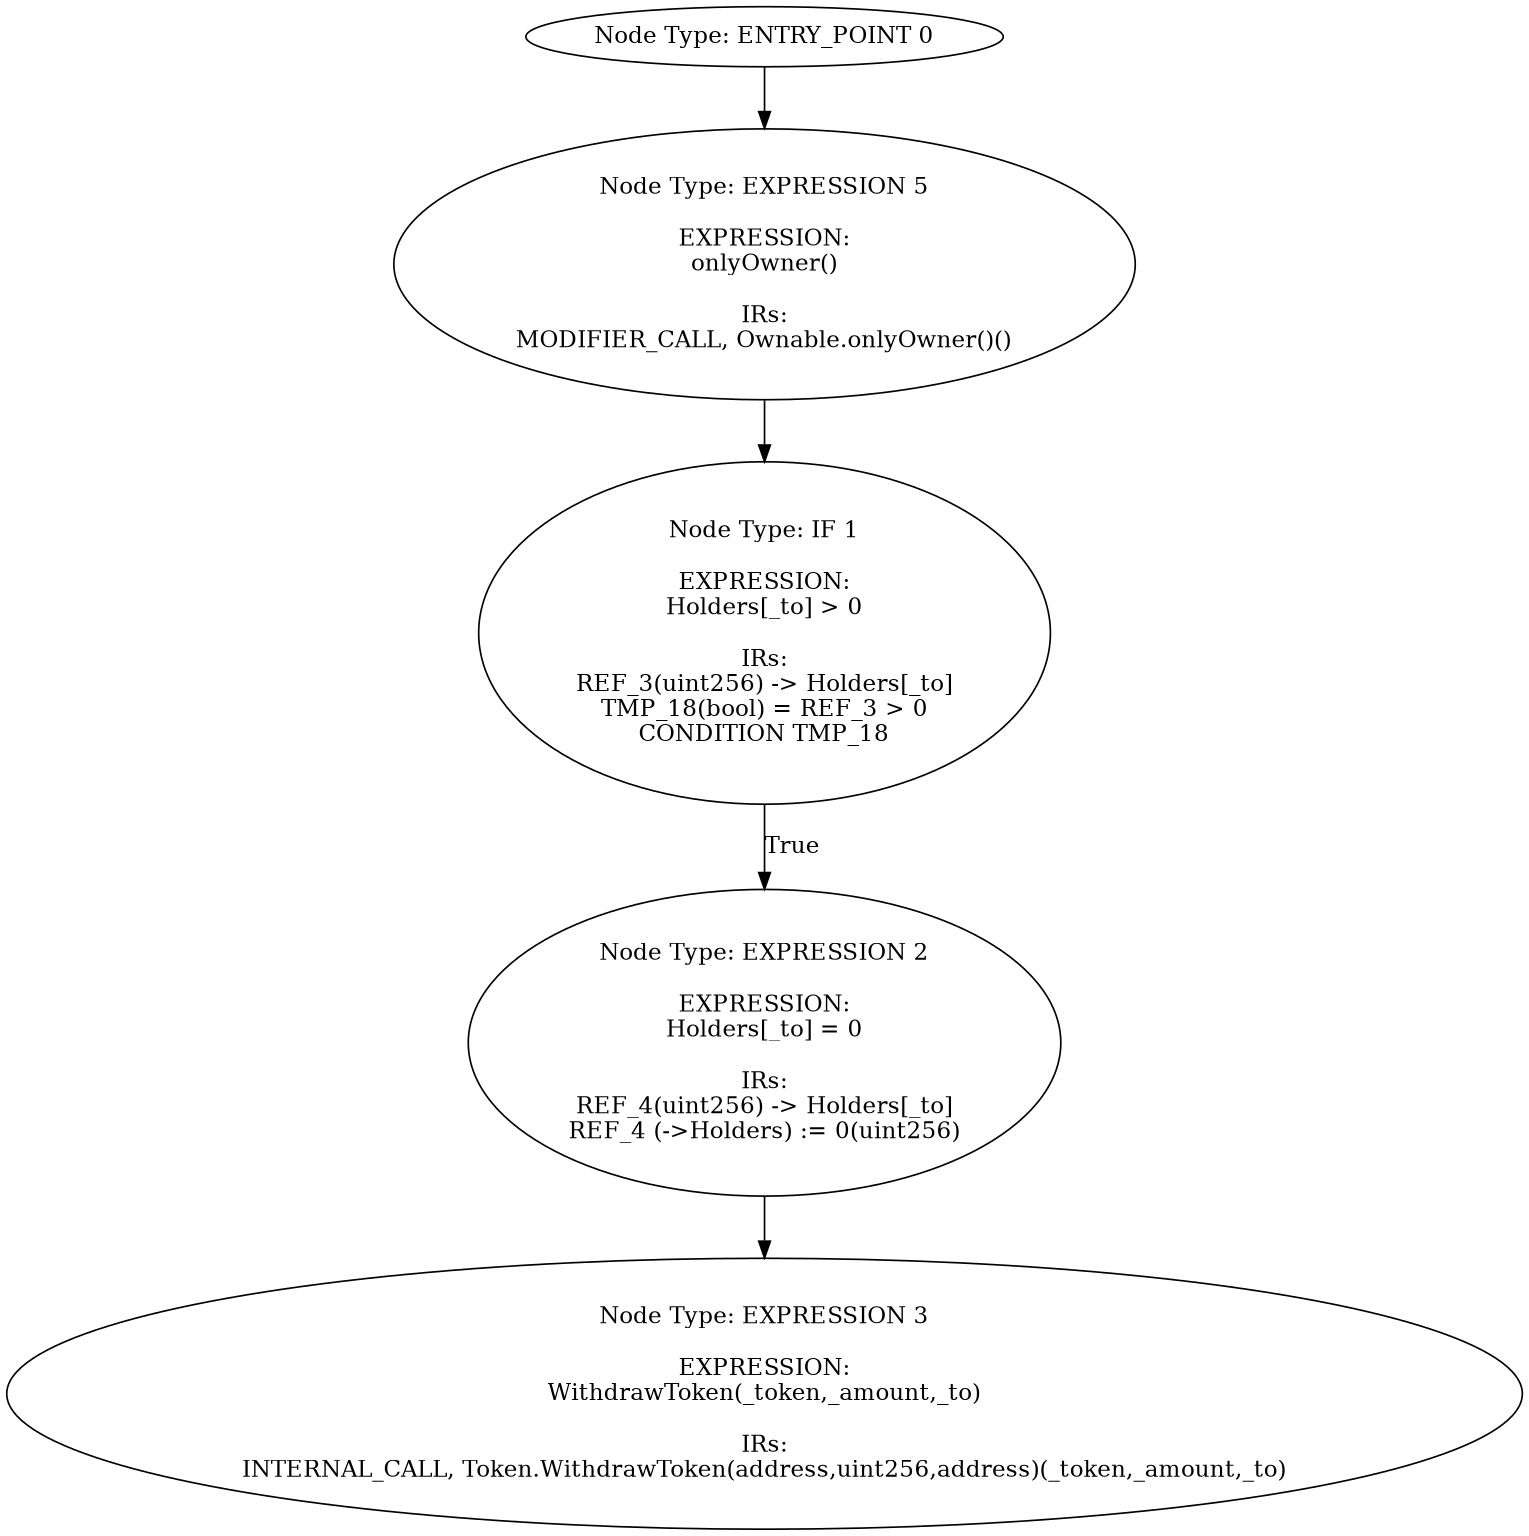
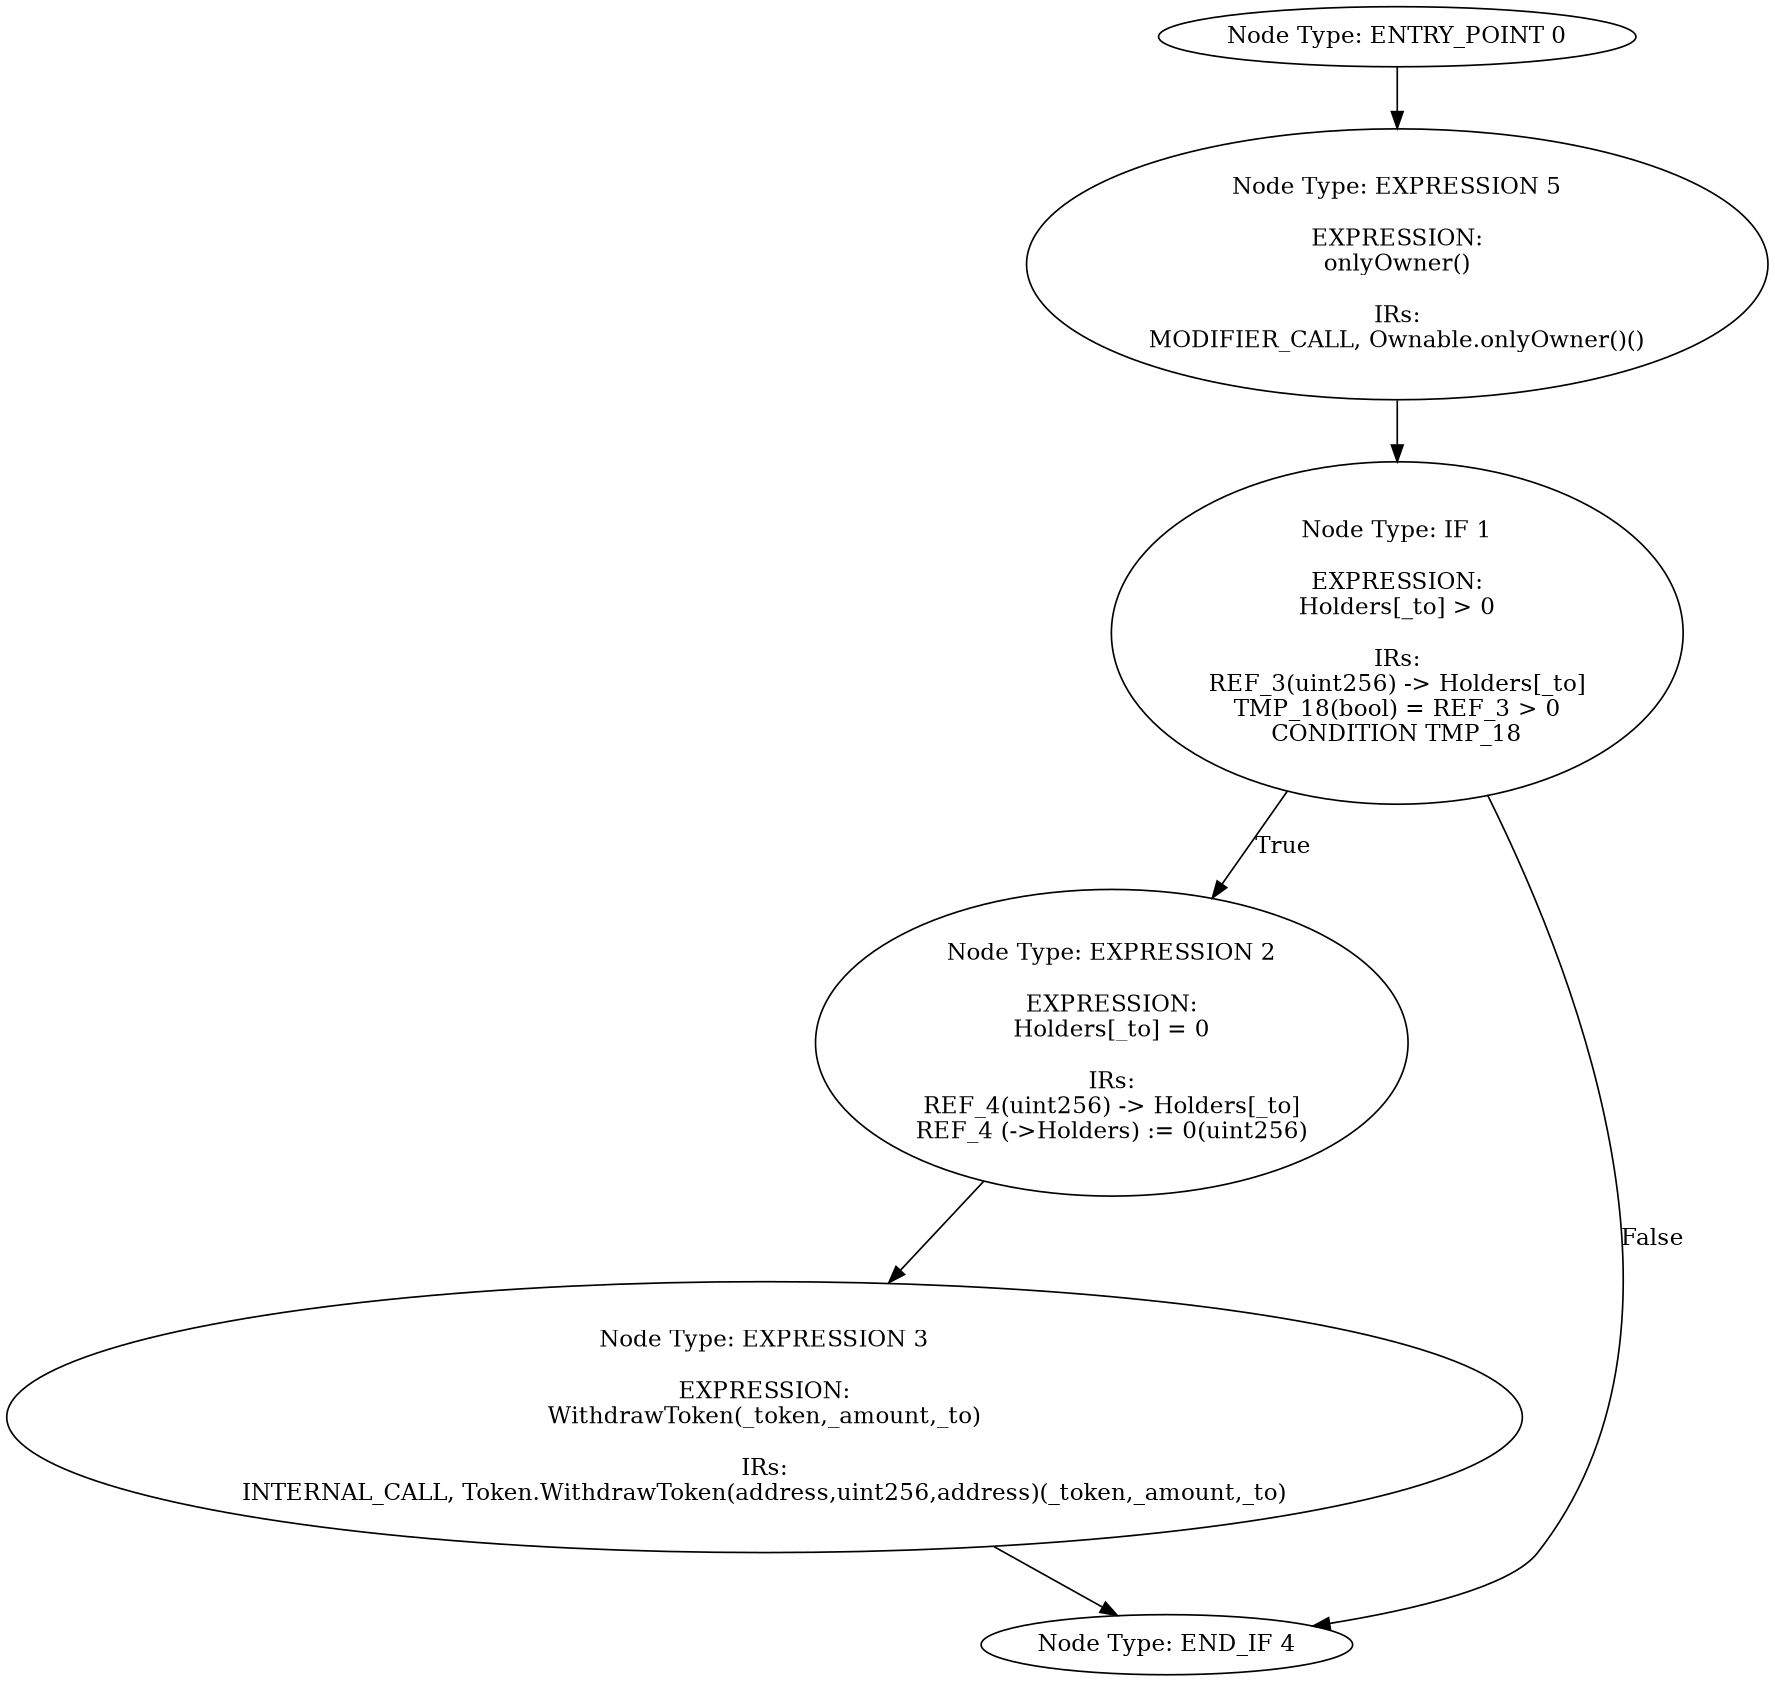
node "Node Type: END_IF 4": added
